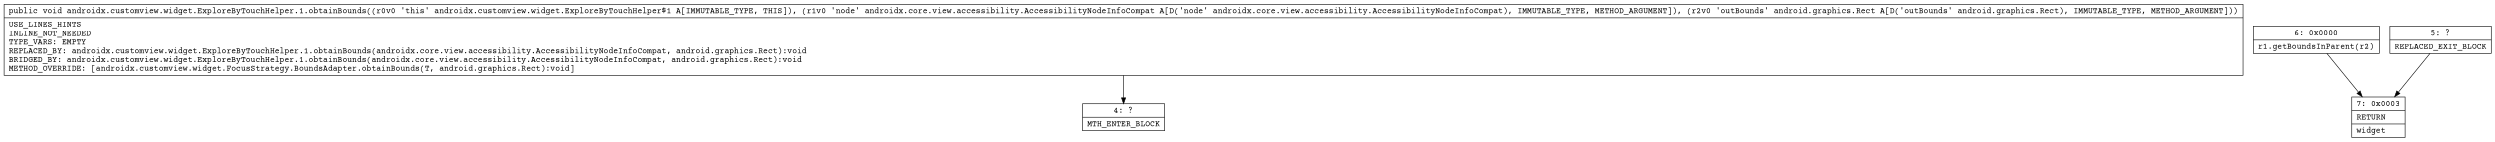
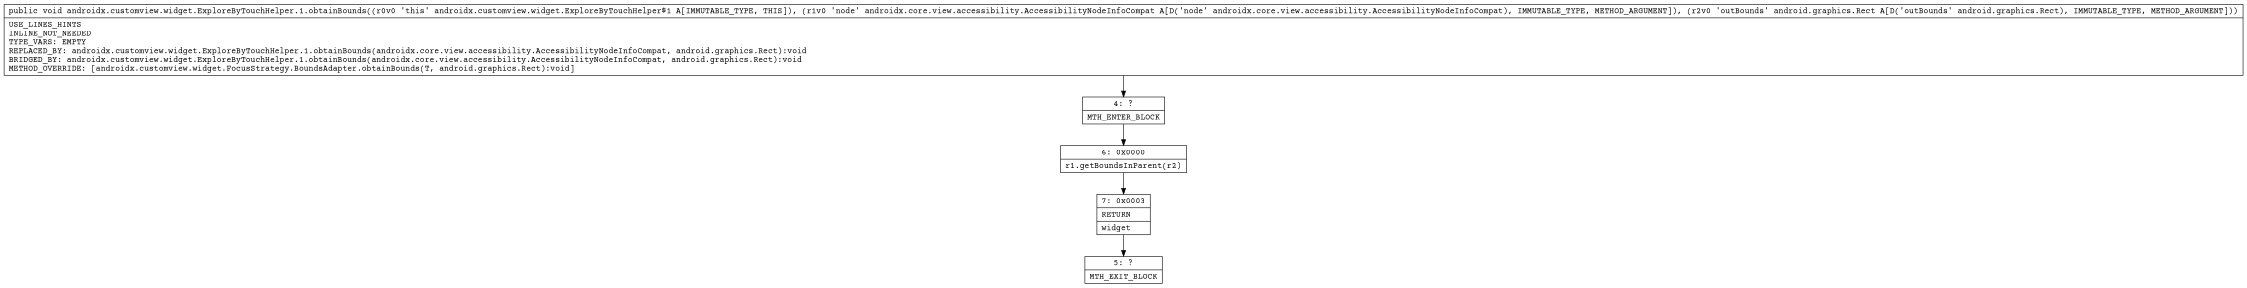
node "5: ?": text "REPLACED_EXIT_BLOCK" -> "MTH_EXIT_BLOCK"
edge "5: ?" -> "7: 0x0003": reversed
edge "4: ?" -> "6: 0x0000": added
